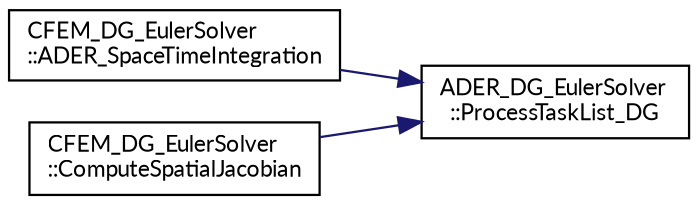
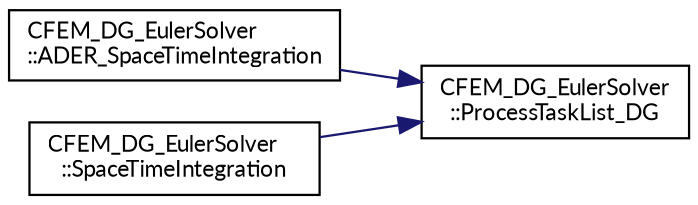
node "ADER_DG_EulerSolver ::ProcessTaskList_DG": label "ADER_DG_EulerSolver ::ProcessTaskList_DG" -> "CFEM_DG_EulerSolver ::ProcessTaskList_DG"
node "CFEM_DG_EulerSolver ::ComputeSpatialJacobian": label "CFEM_DG_EulerSolver ::ComputeSpatialJacobian" -> "CFEM_DG_EulerSolver ::SpaceTimeIntegration"
